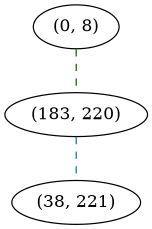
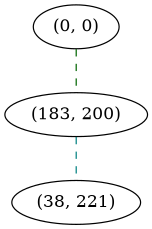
node "(0, 8)": label "(0, 8)" -> "(0, 0)"
node "(183, 220)": label "(183, 220)" -> "(183, 200)"
